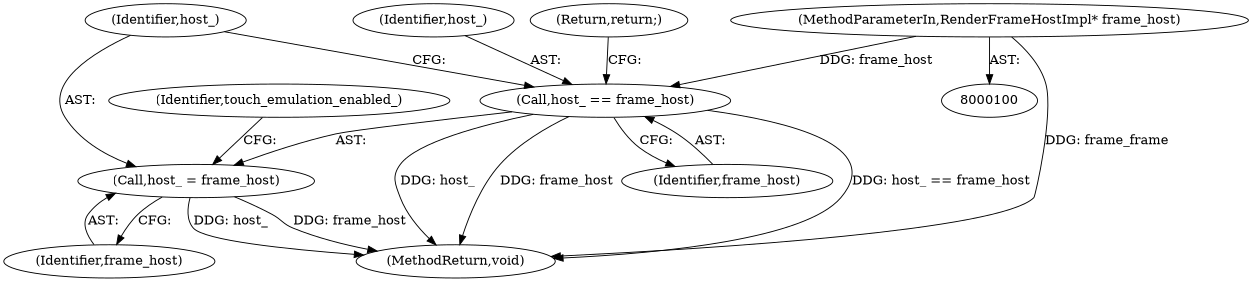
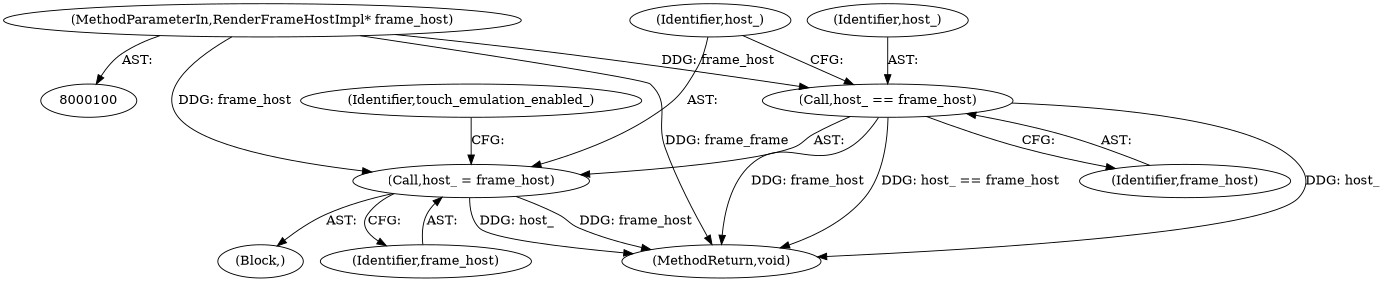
node "(Return,return;)": removed
edge "(MethodParameterIn,RenderFrameHostImpl* frame_host)" -> "(Call,host_ = frame_host)": added, label "DDG: frame_host"
node "(Block,)": added
